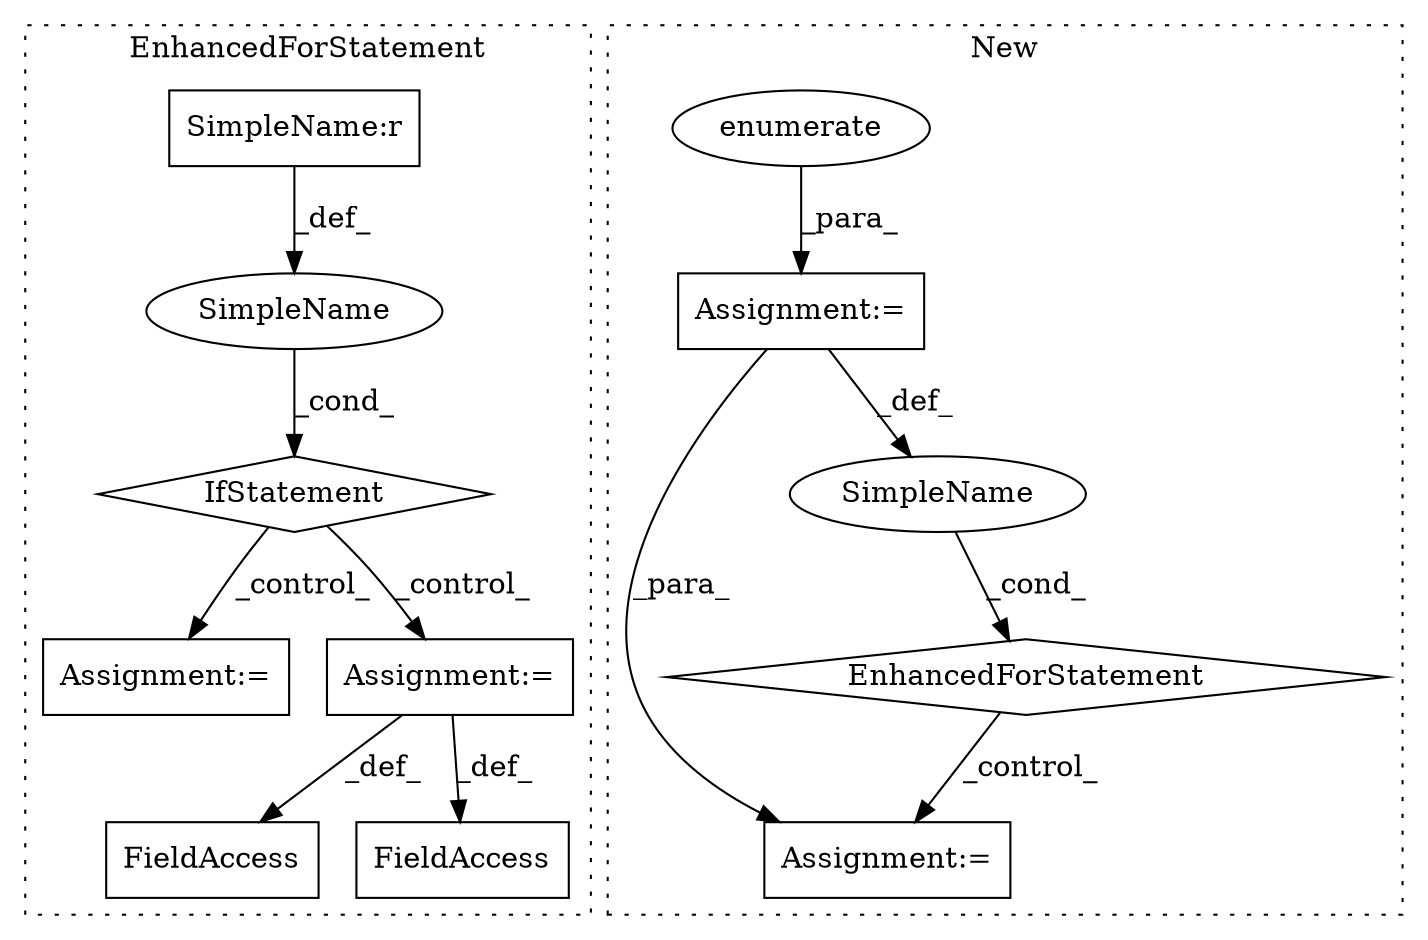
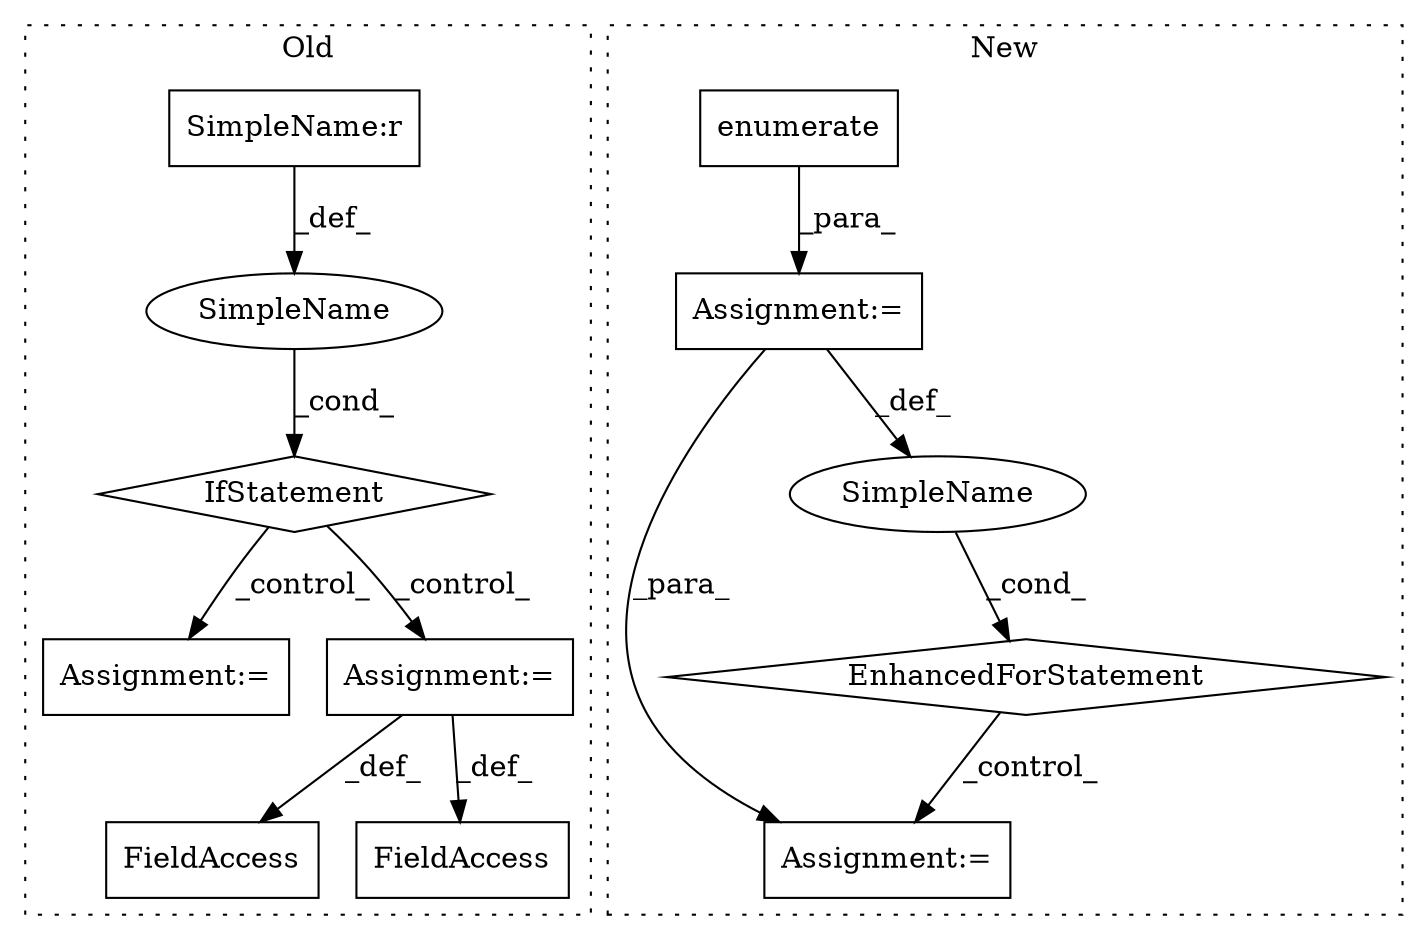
cluster "EnhancedForStatement": label "EnhancedForStatement" -> "Old"
node "enumerate": shape ellipse -> box
